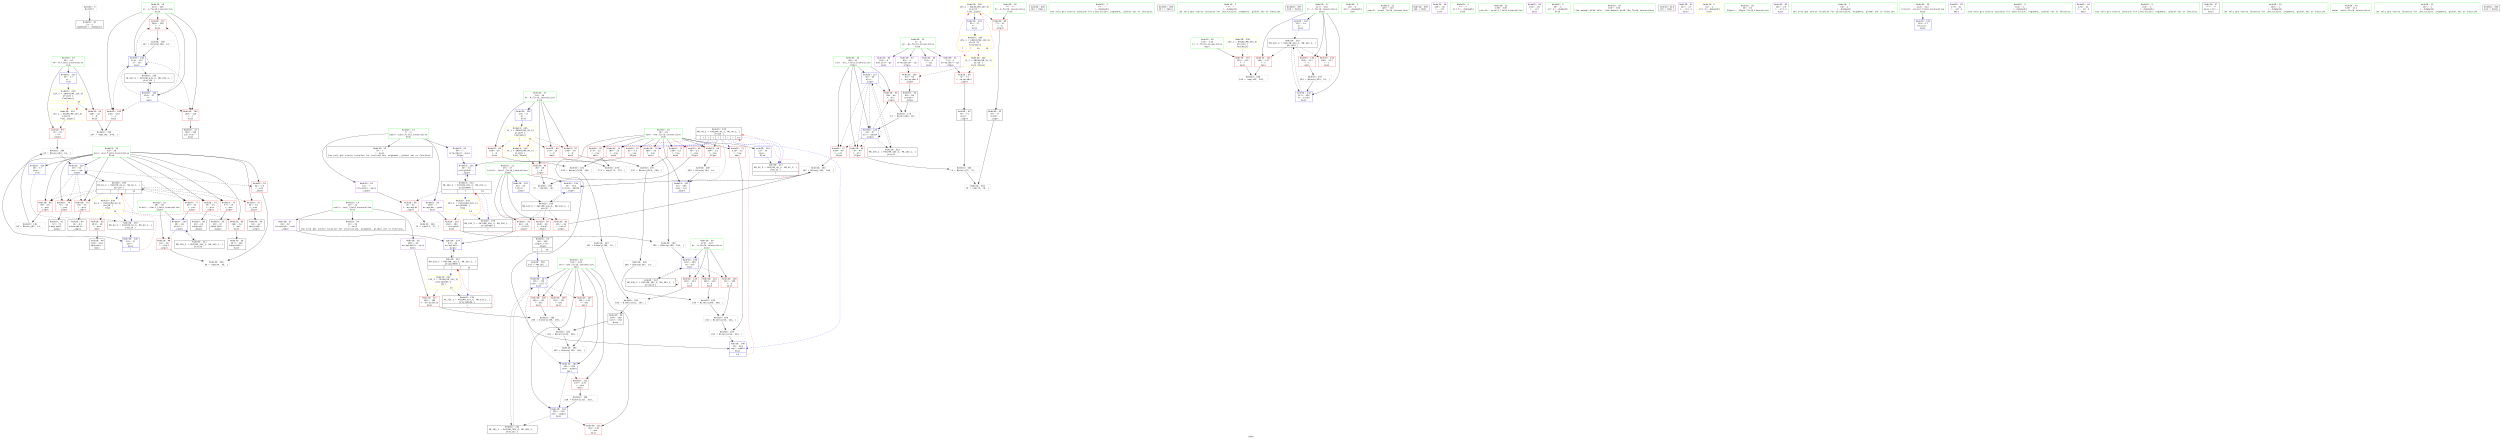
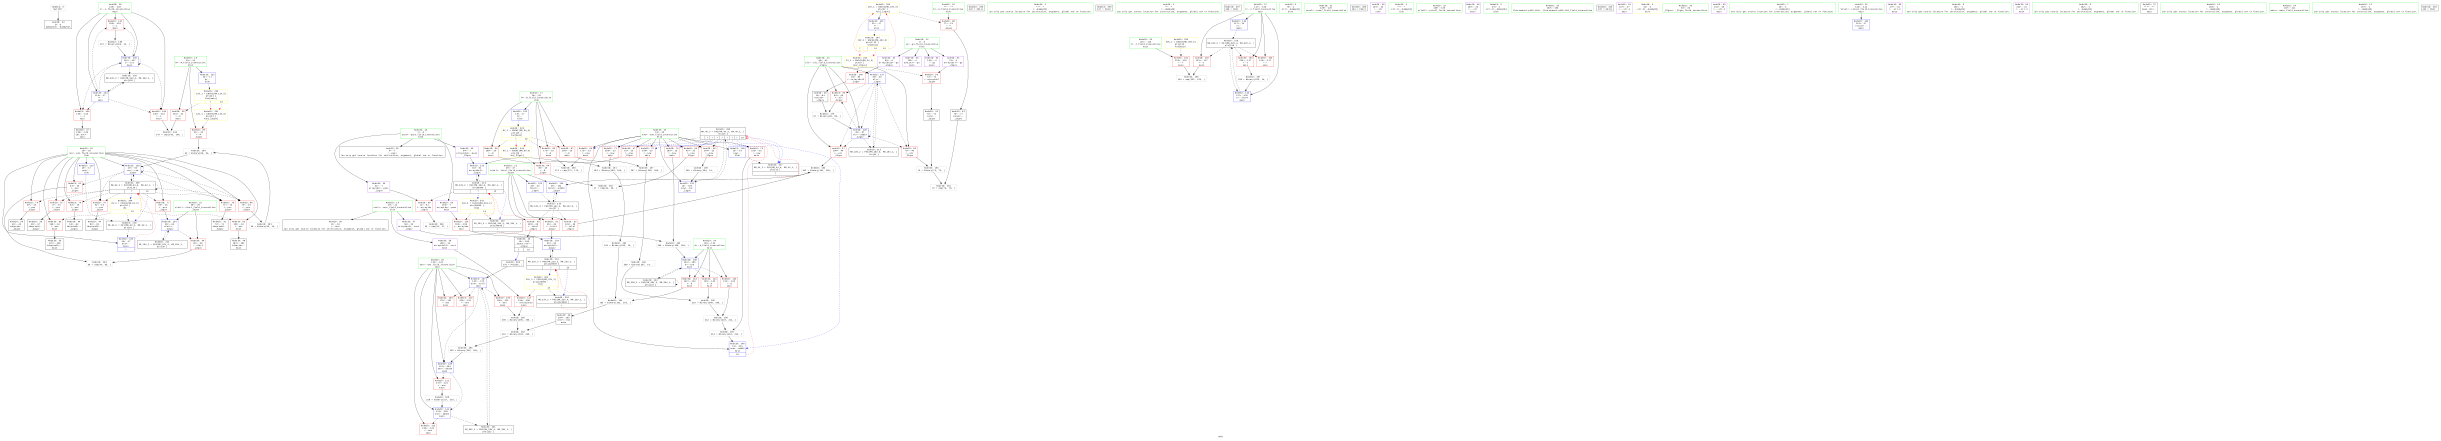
edge "NodeID: 15" -> "NodeID: 66": color red -> black
edge "NodeID: 16" -> "NodeID: 82": added
edge "NodeID: 131" -> "NodeID: 208": added
